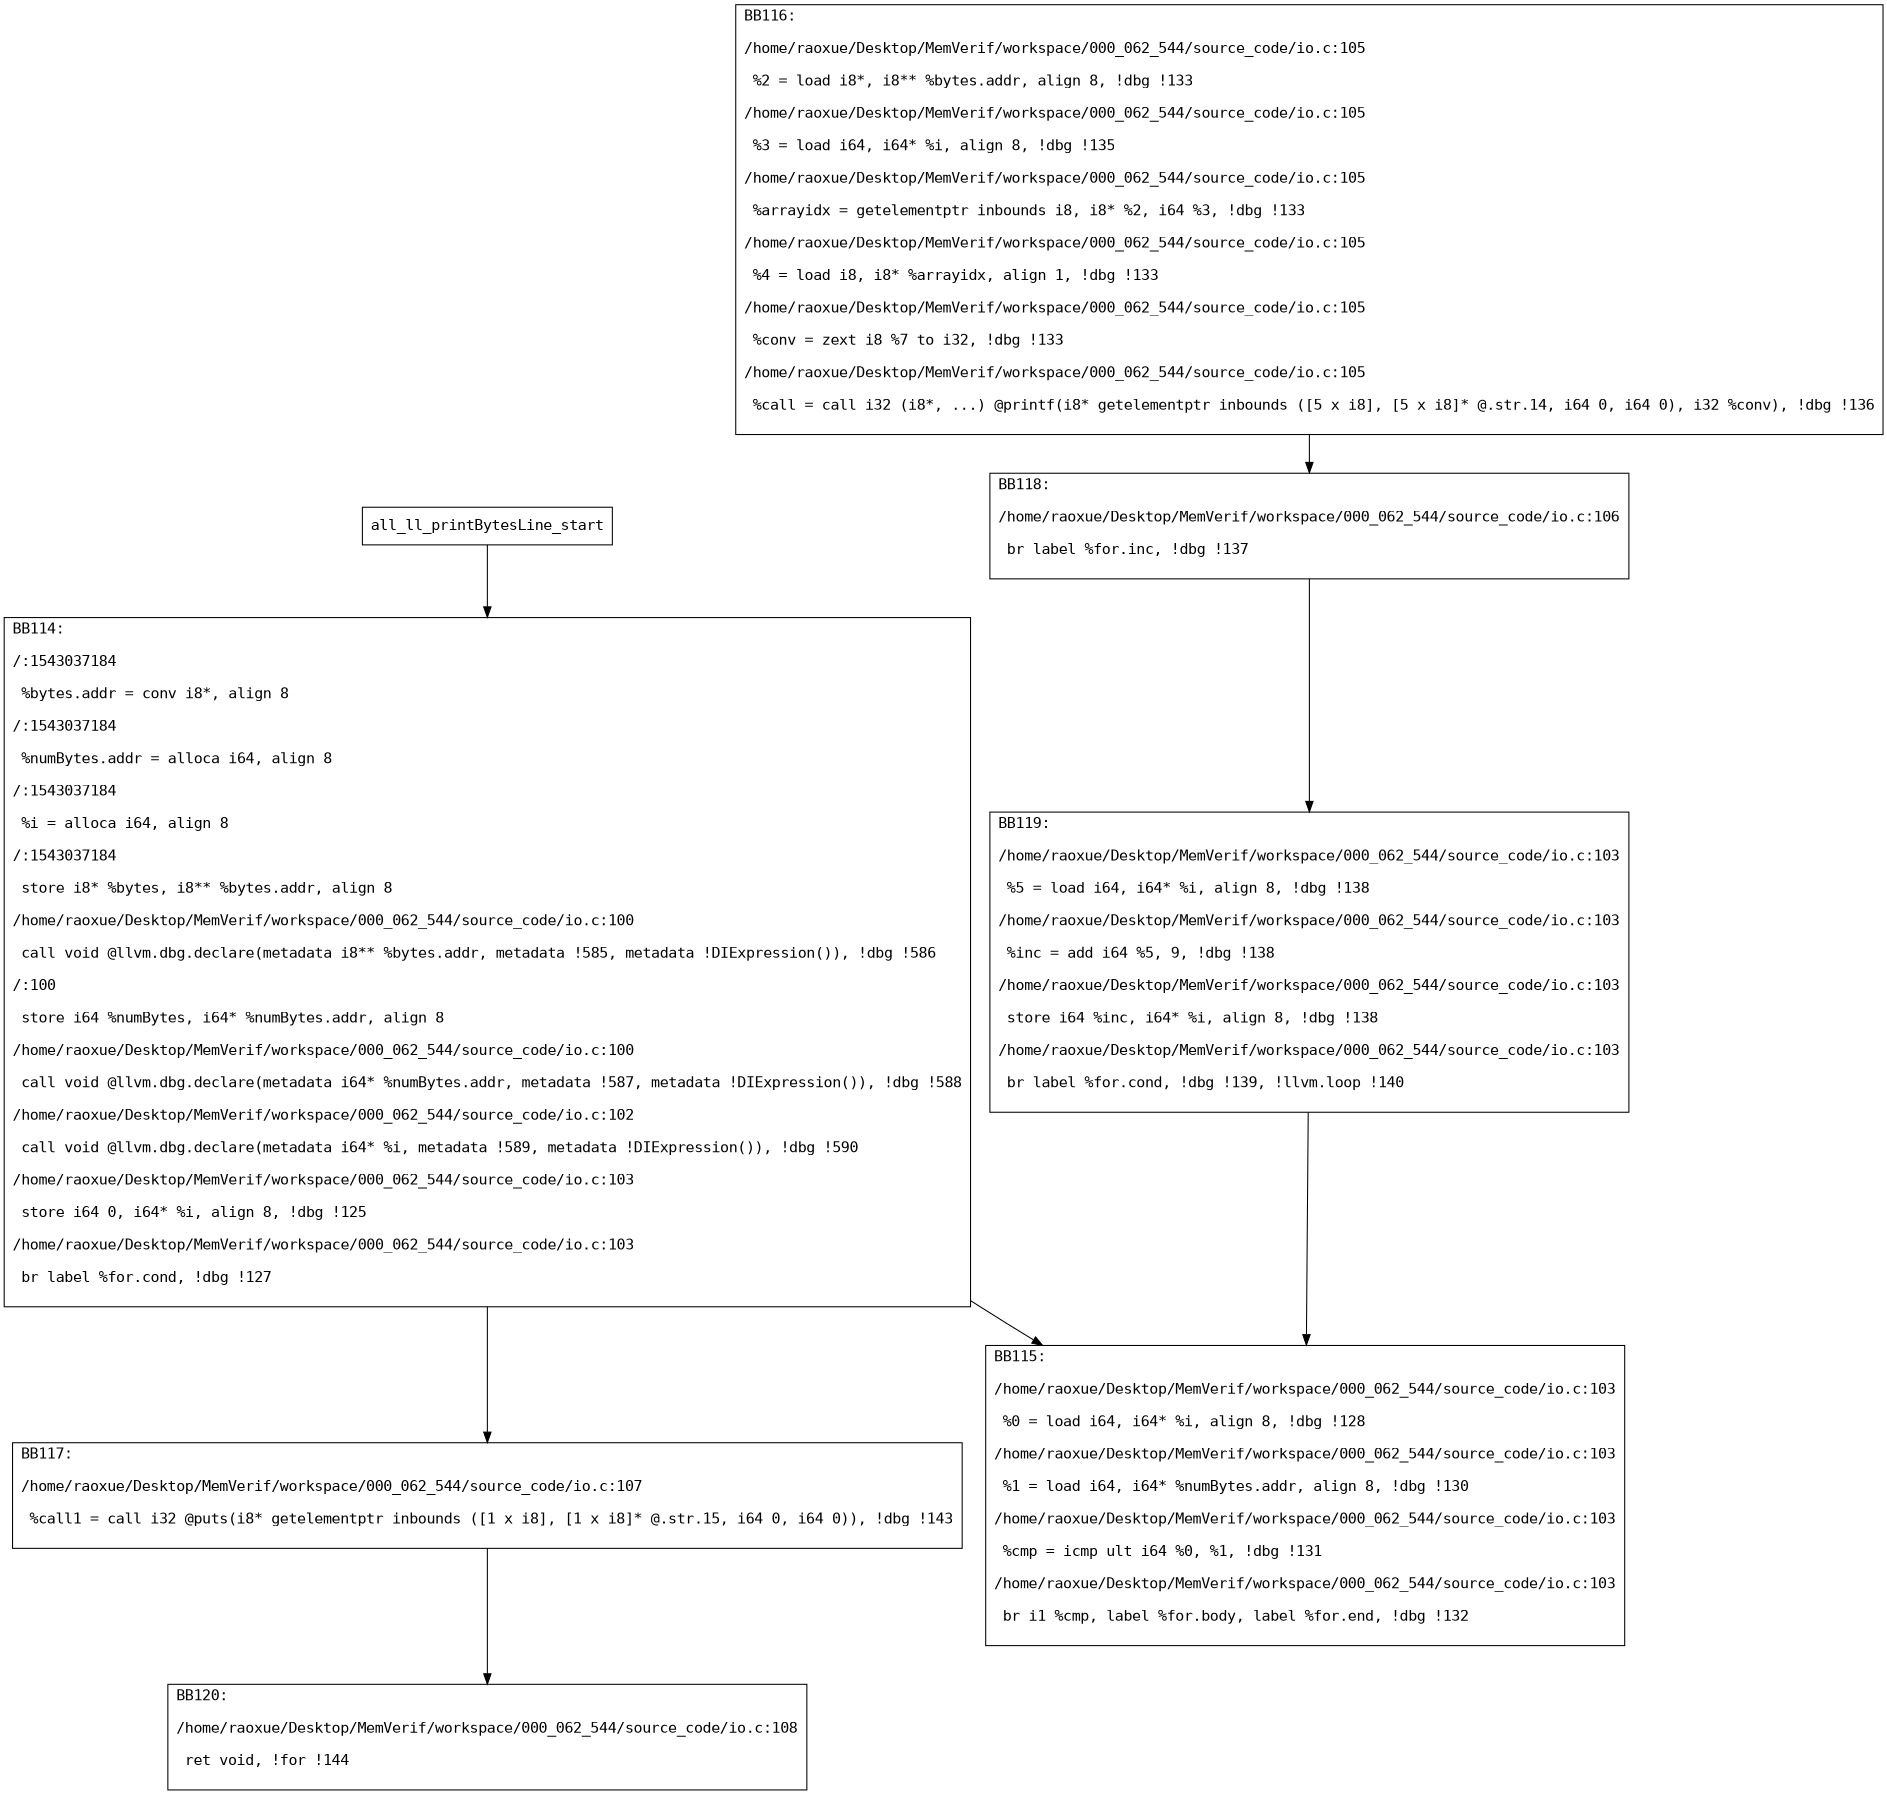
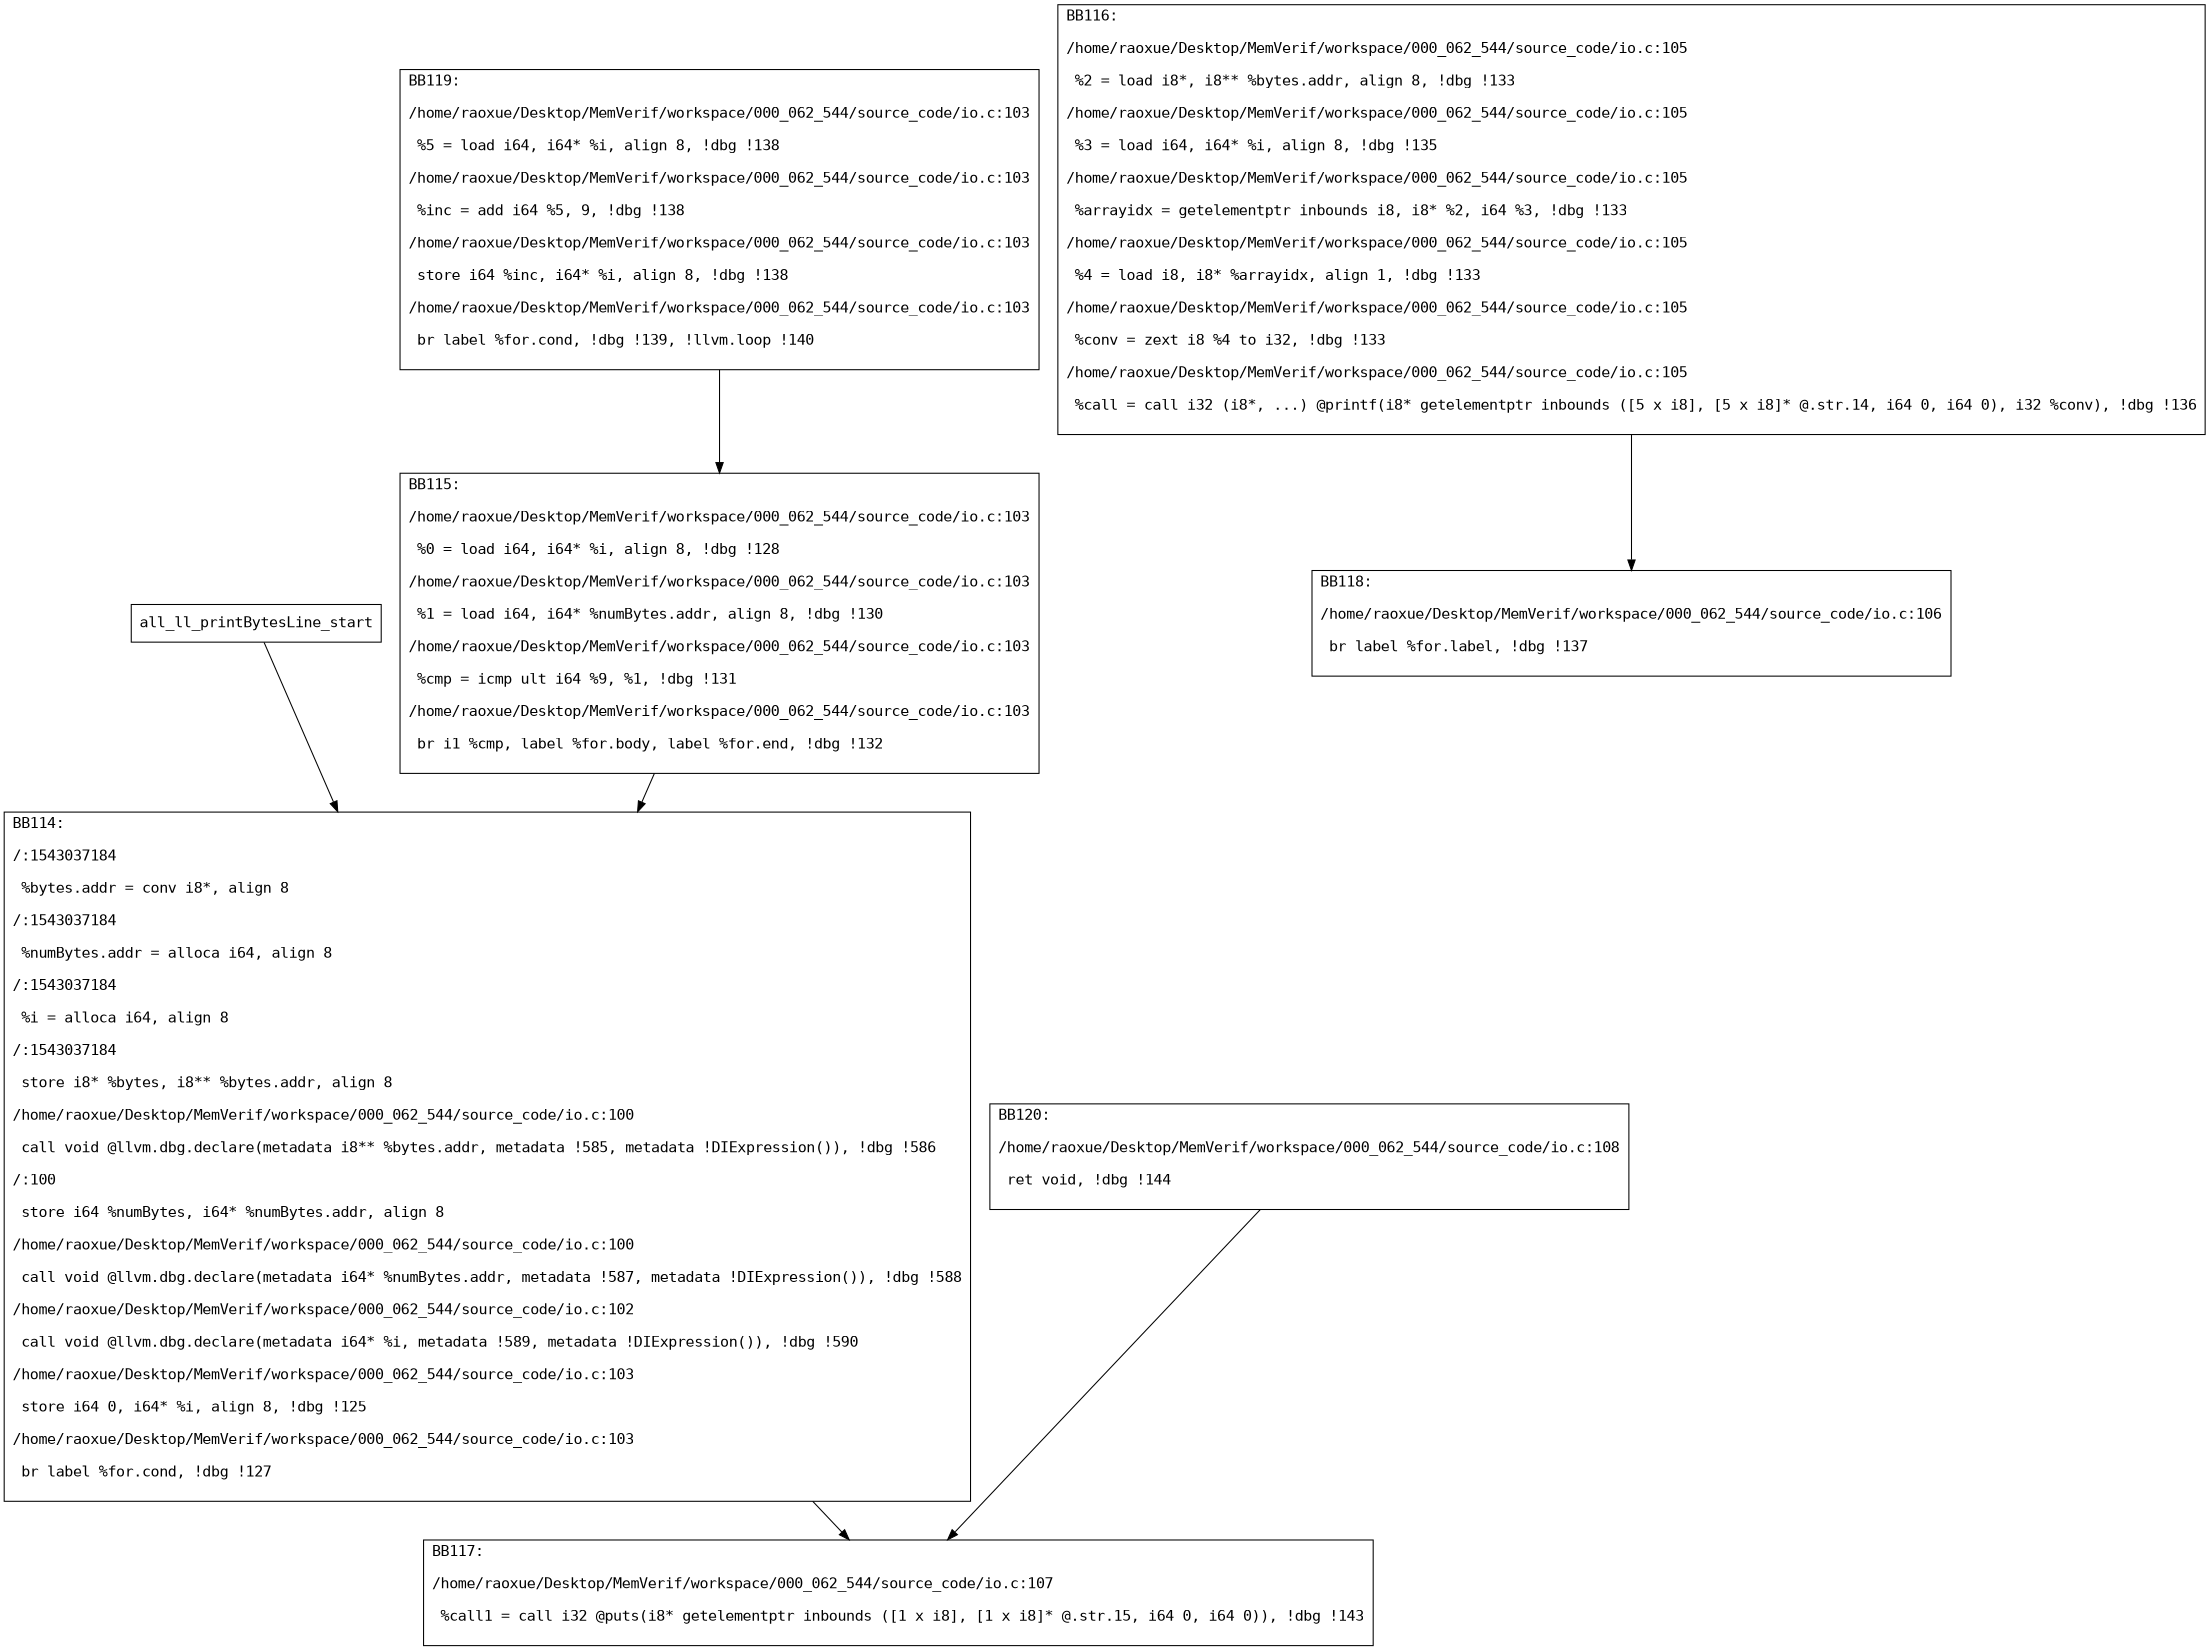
node "BB116:": text "%conv = zext i8 %7 to i32, !dbg !133" -> "%conv = zext i8 %4 to i32, !dbg !133"
node "BB118:": text "br label %for.inc, !dbg !137" -> "br label %for.label, !dbg !137"
edge "BB118:" -> "BB119:": removed
edge "BB114:" -> "BB115:": reversed
node "BB115:": text "%cmp = icmp ult i64 %0, %1, !dbg !131" -> "%cmp = icmp ult i64 %9, %1, !dbg !131"
edge "BB117:" -> "BB120:": reversed
node "BB120:": text "ret void, !for !144" -> "ret void, !dbg !144"
